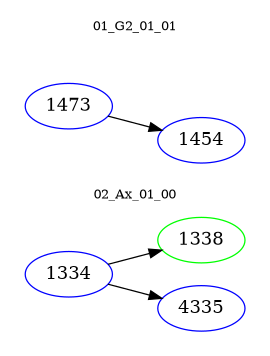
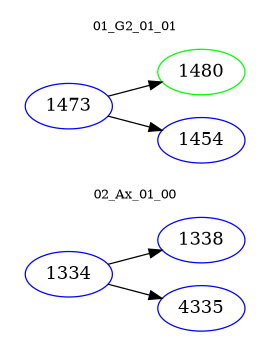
node "1480": added
node "1338": color green -> blue
